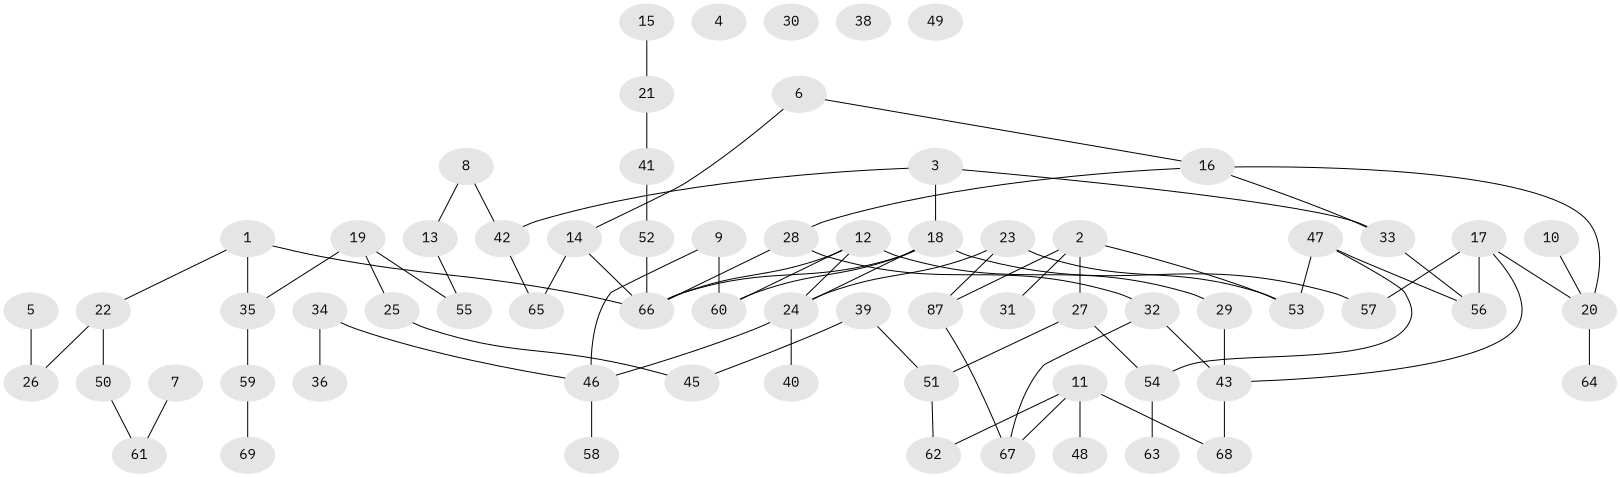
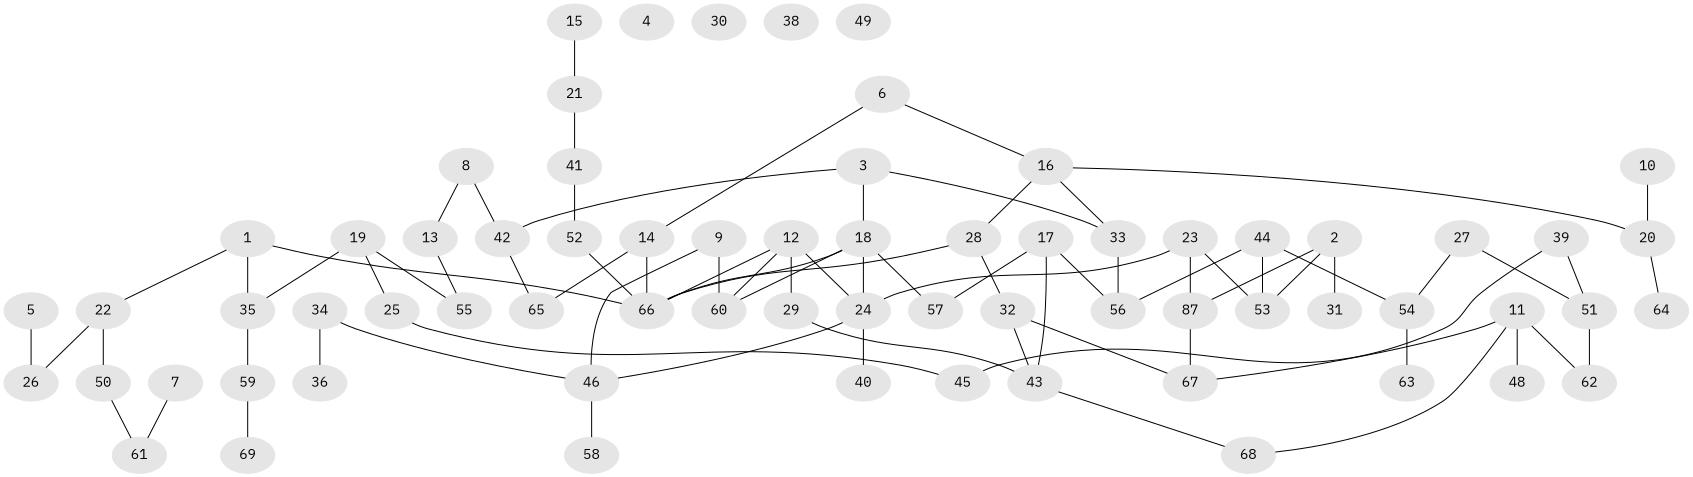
node "47": label "47" -> "44"
edge "2" -- "27": removed
edge "17" -- "20": removed
